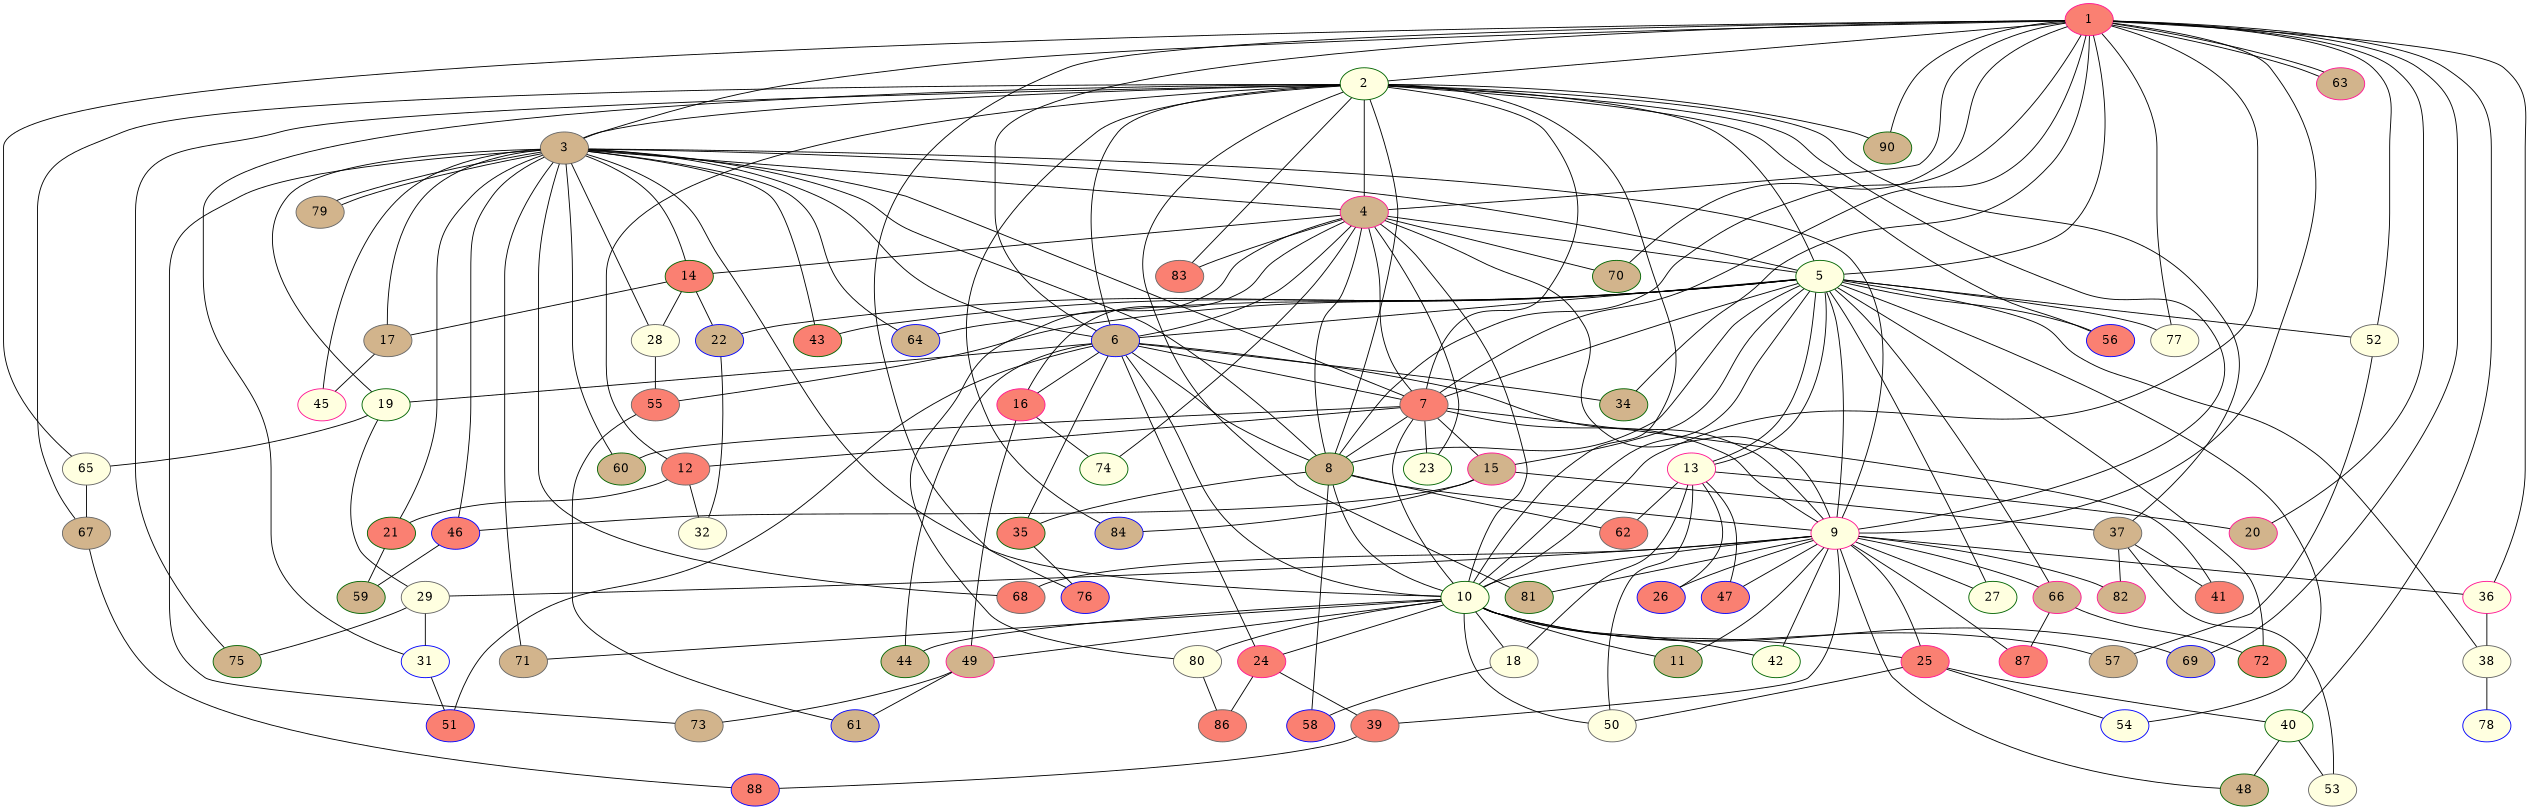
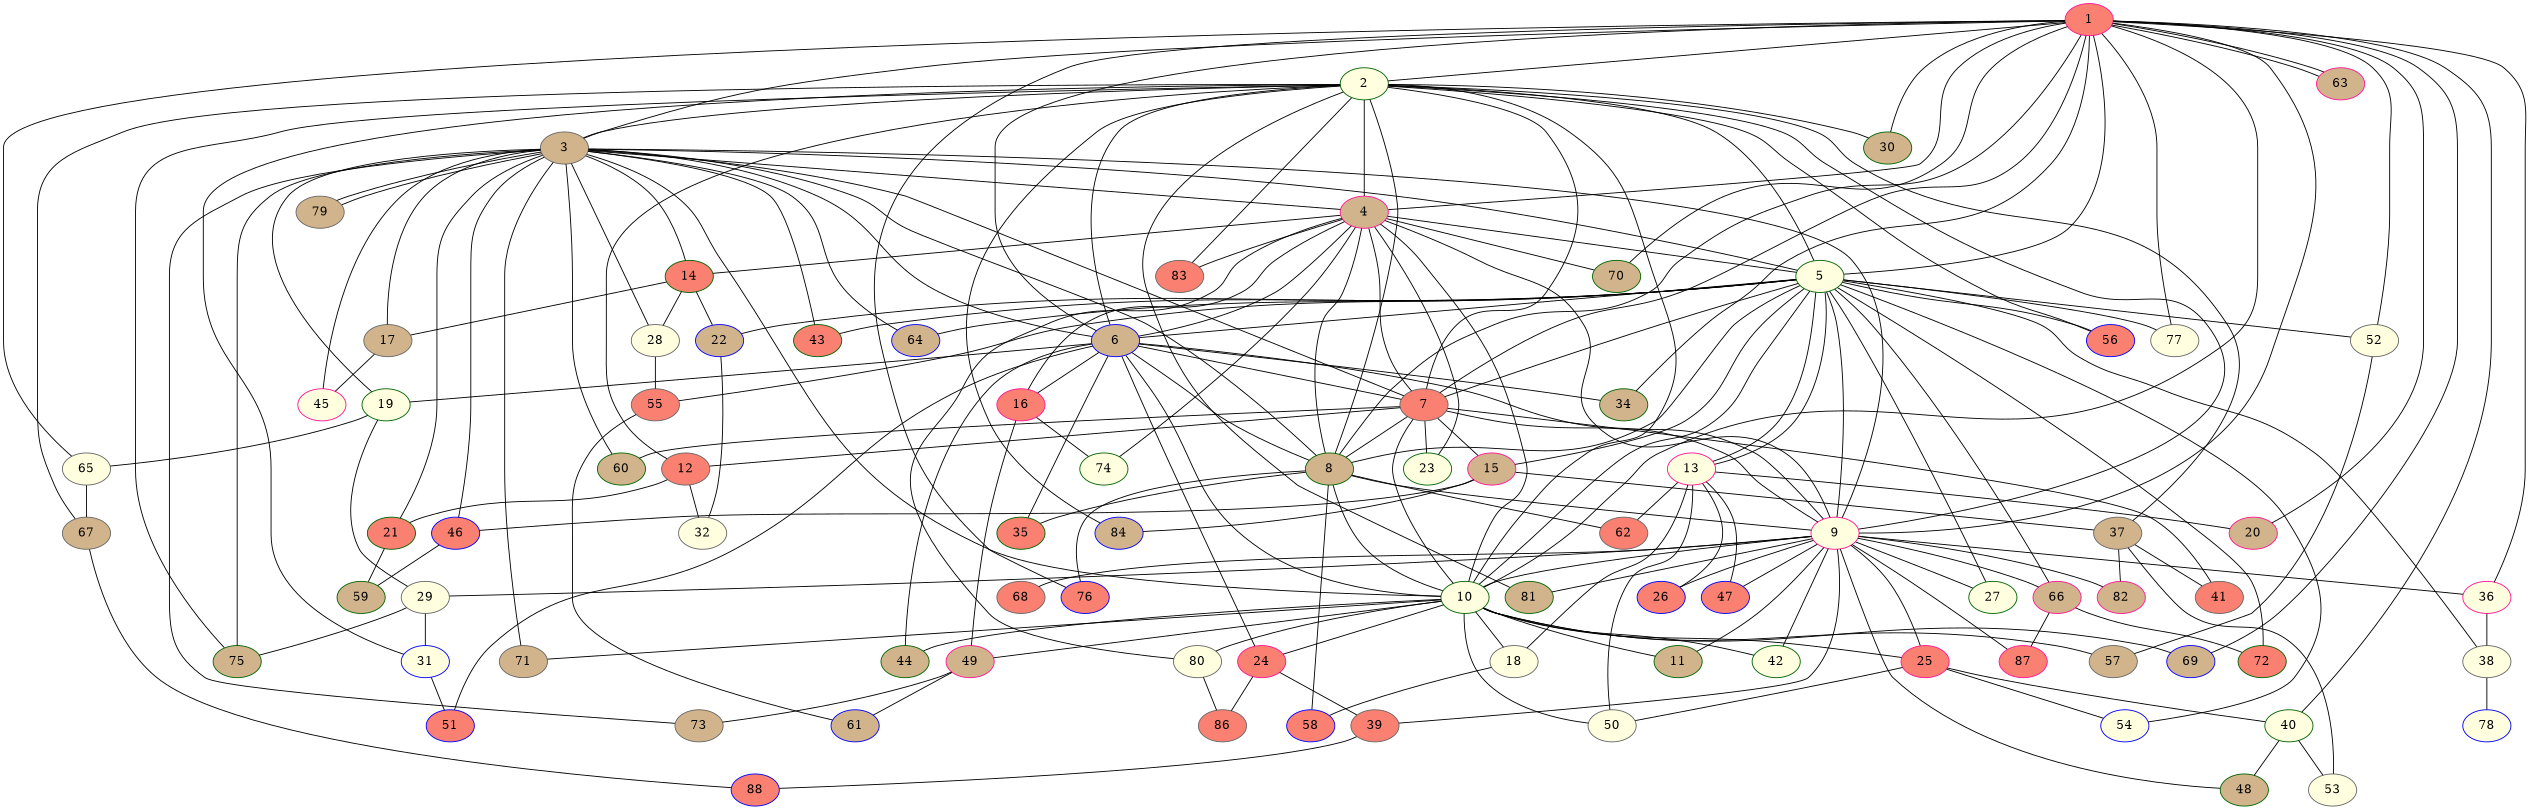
node "90": label "90" -> "30"
edge "3" -- "68": now "3" -- "75"
edge "35" -- "76": now "8" -- "76"
